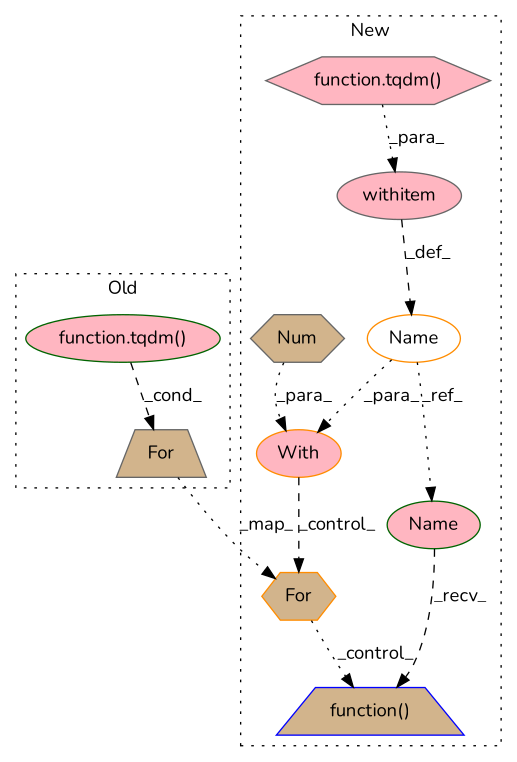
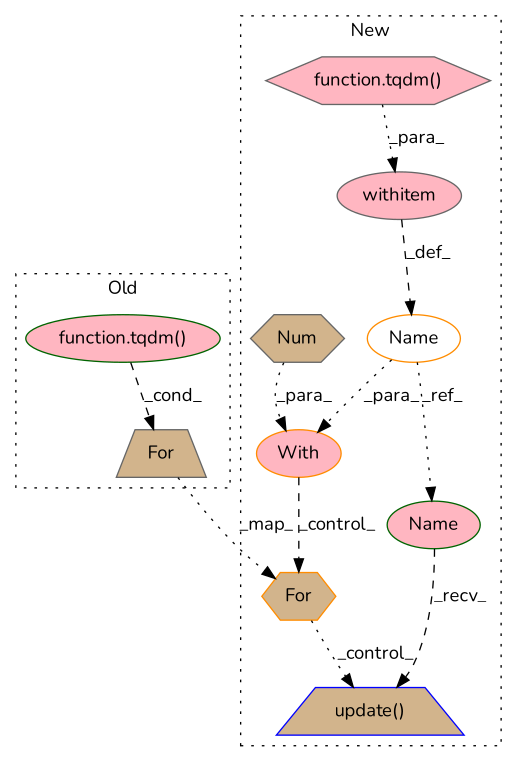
node "function()": label "function()" -> "update()"
